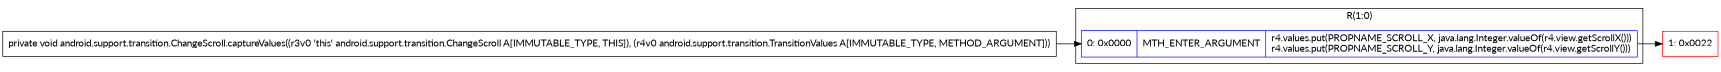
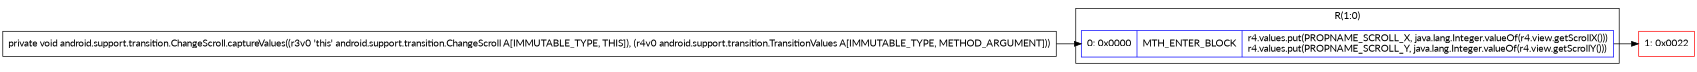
node "0: 0x0000": text "MTH_ENTER_ARGUMENT" -> "MTH_ENTER_BLOCK"
